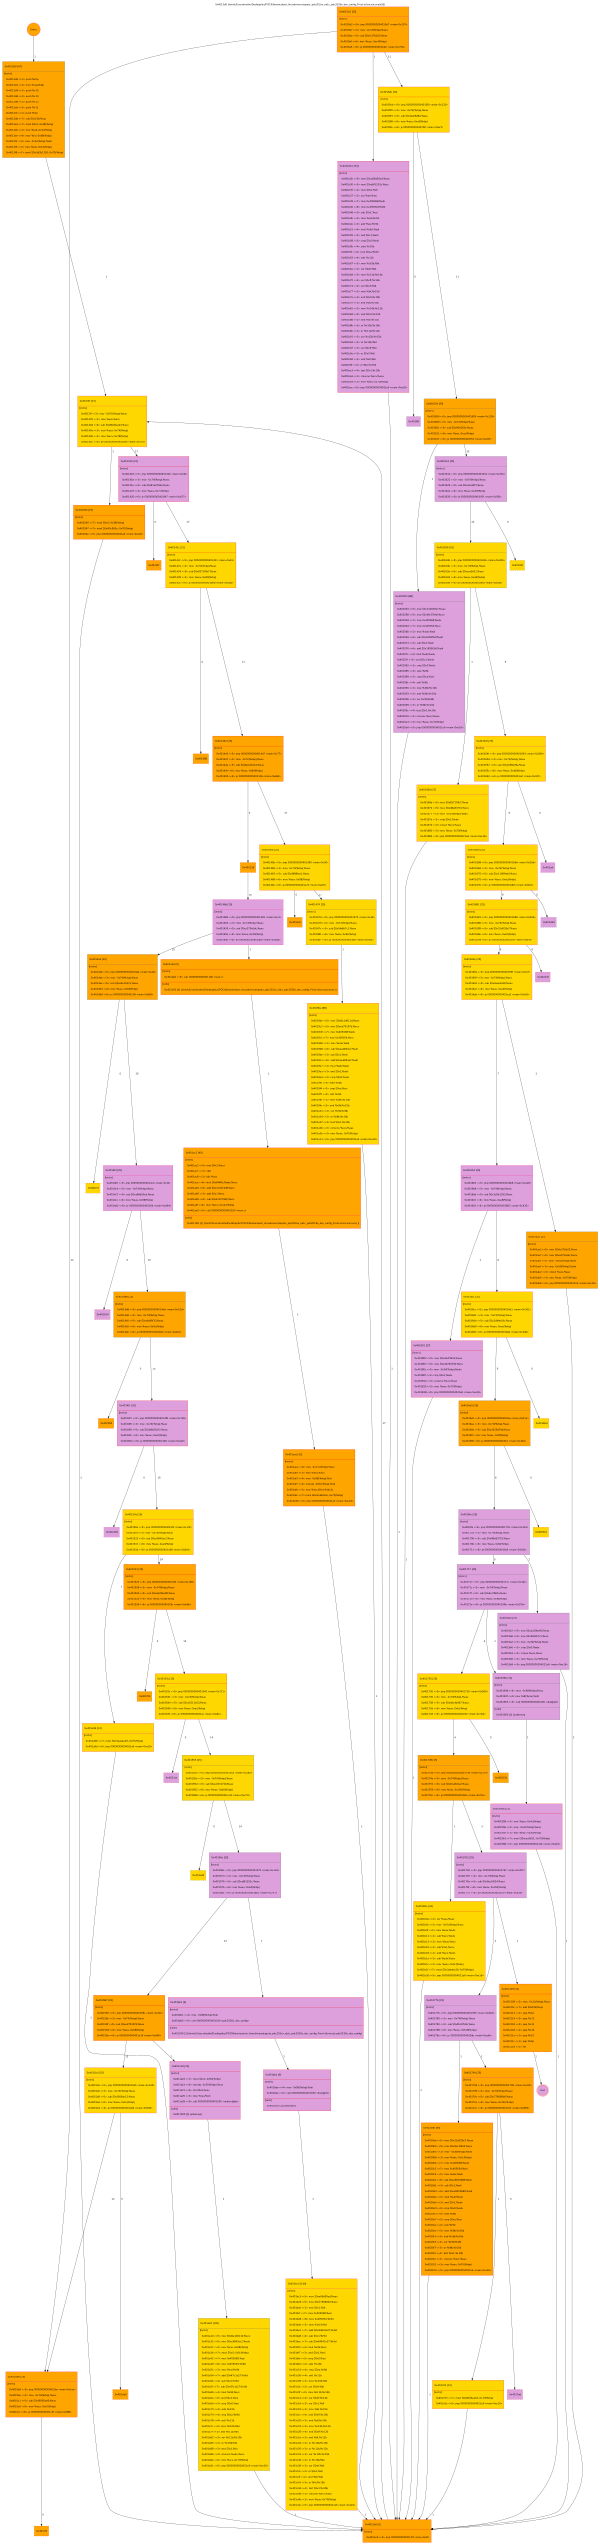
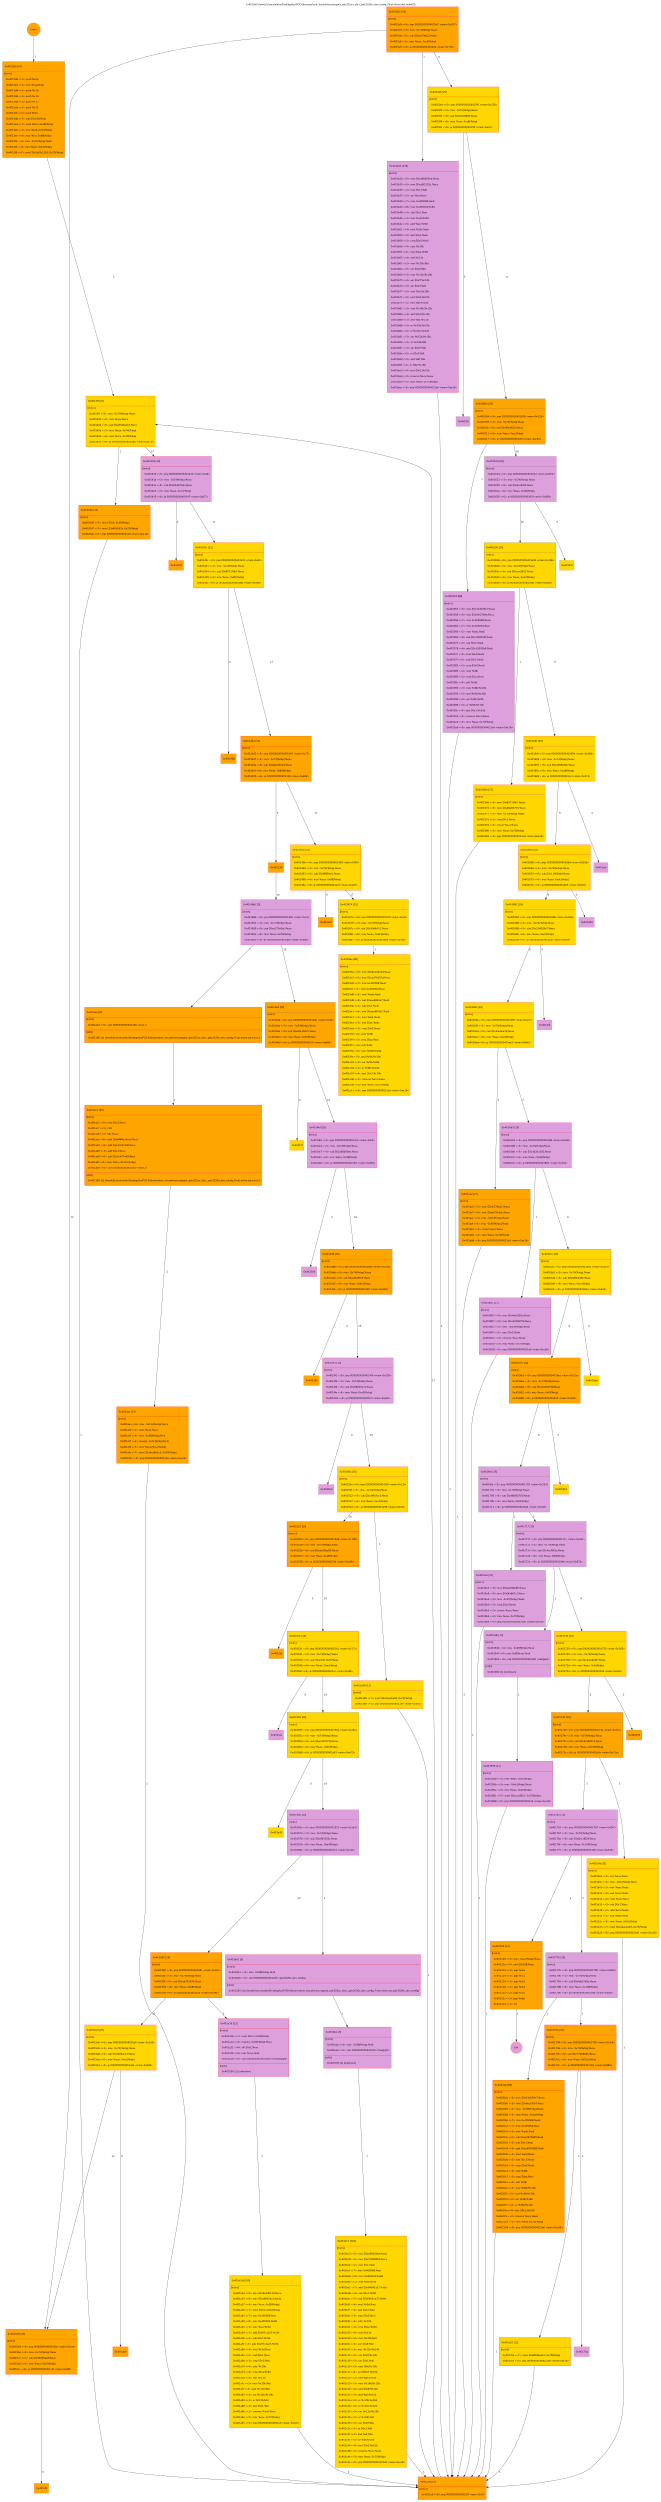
edge "0x4019be [88]" -> "0x4021e6 [5]": removed, label "1"
